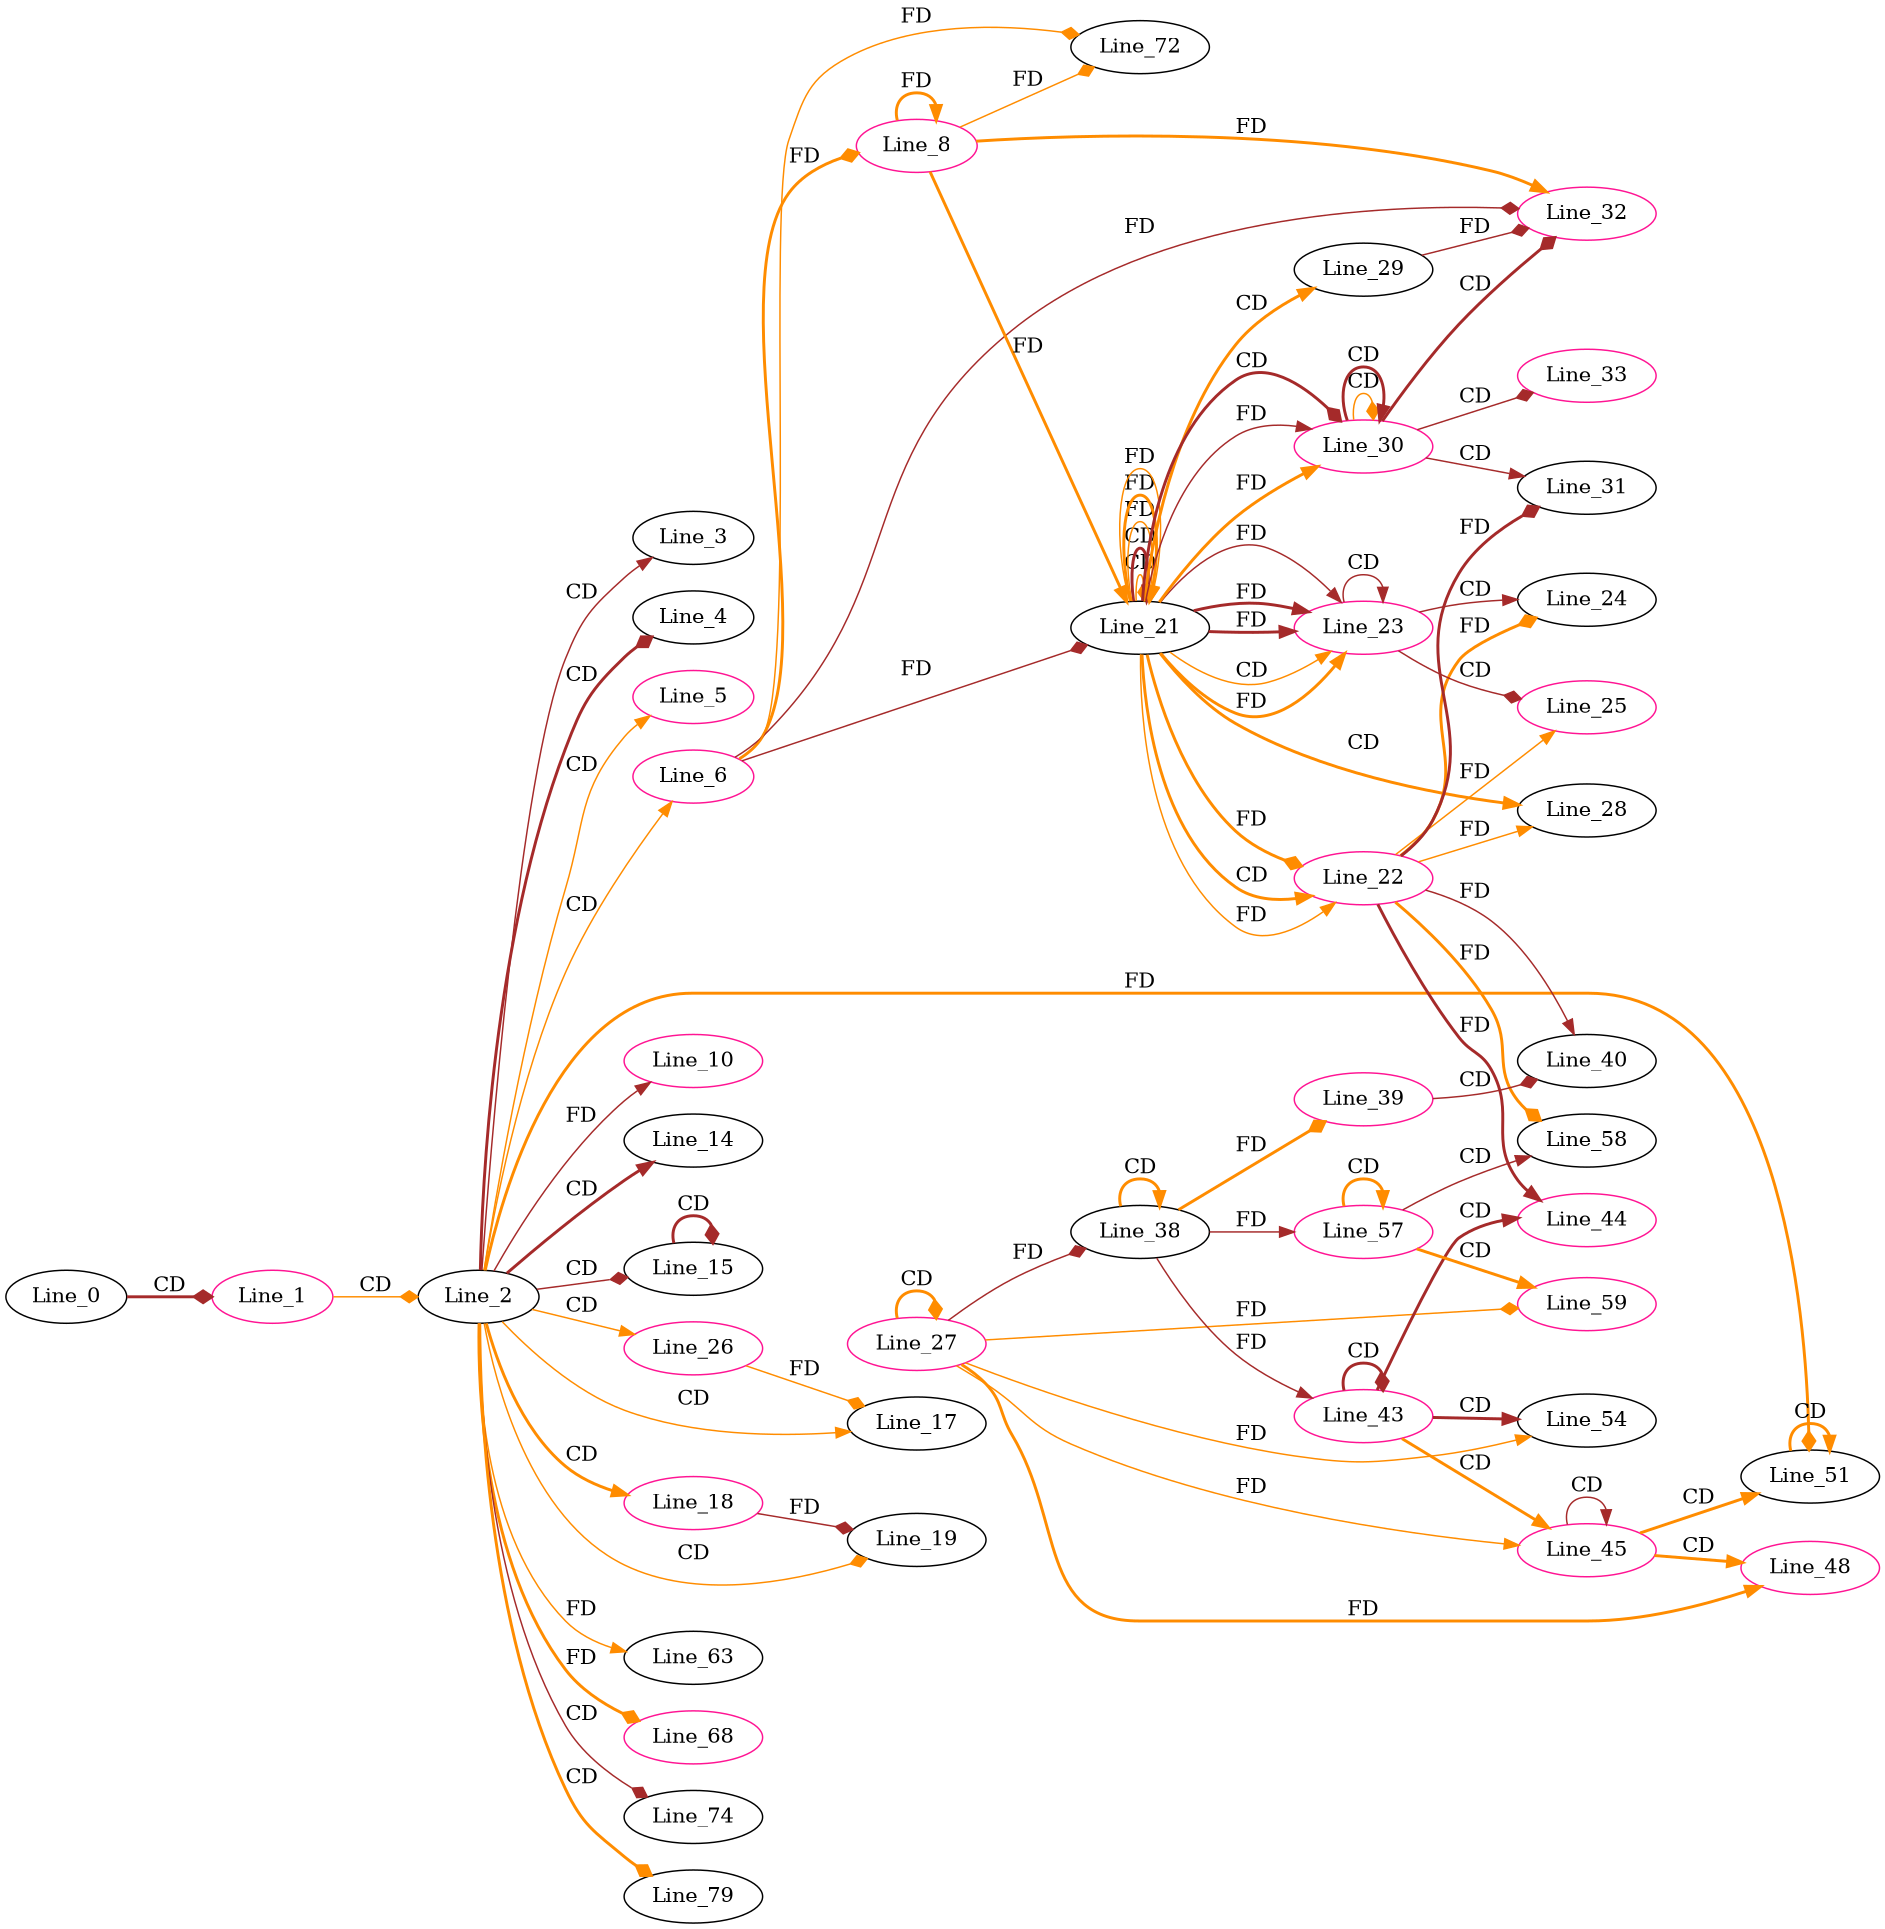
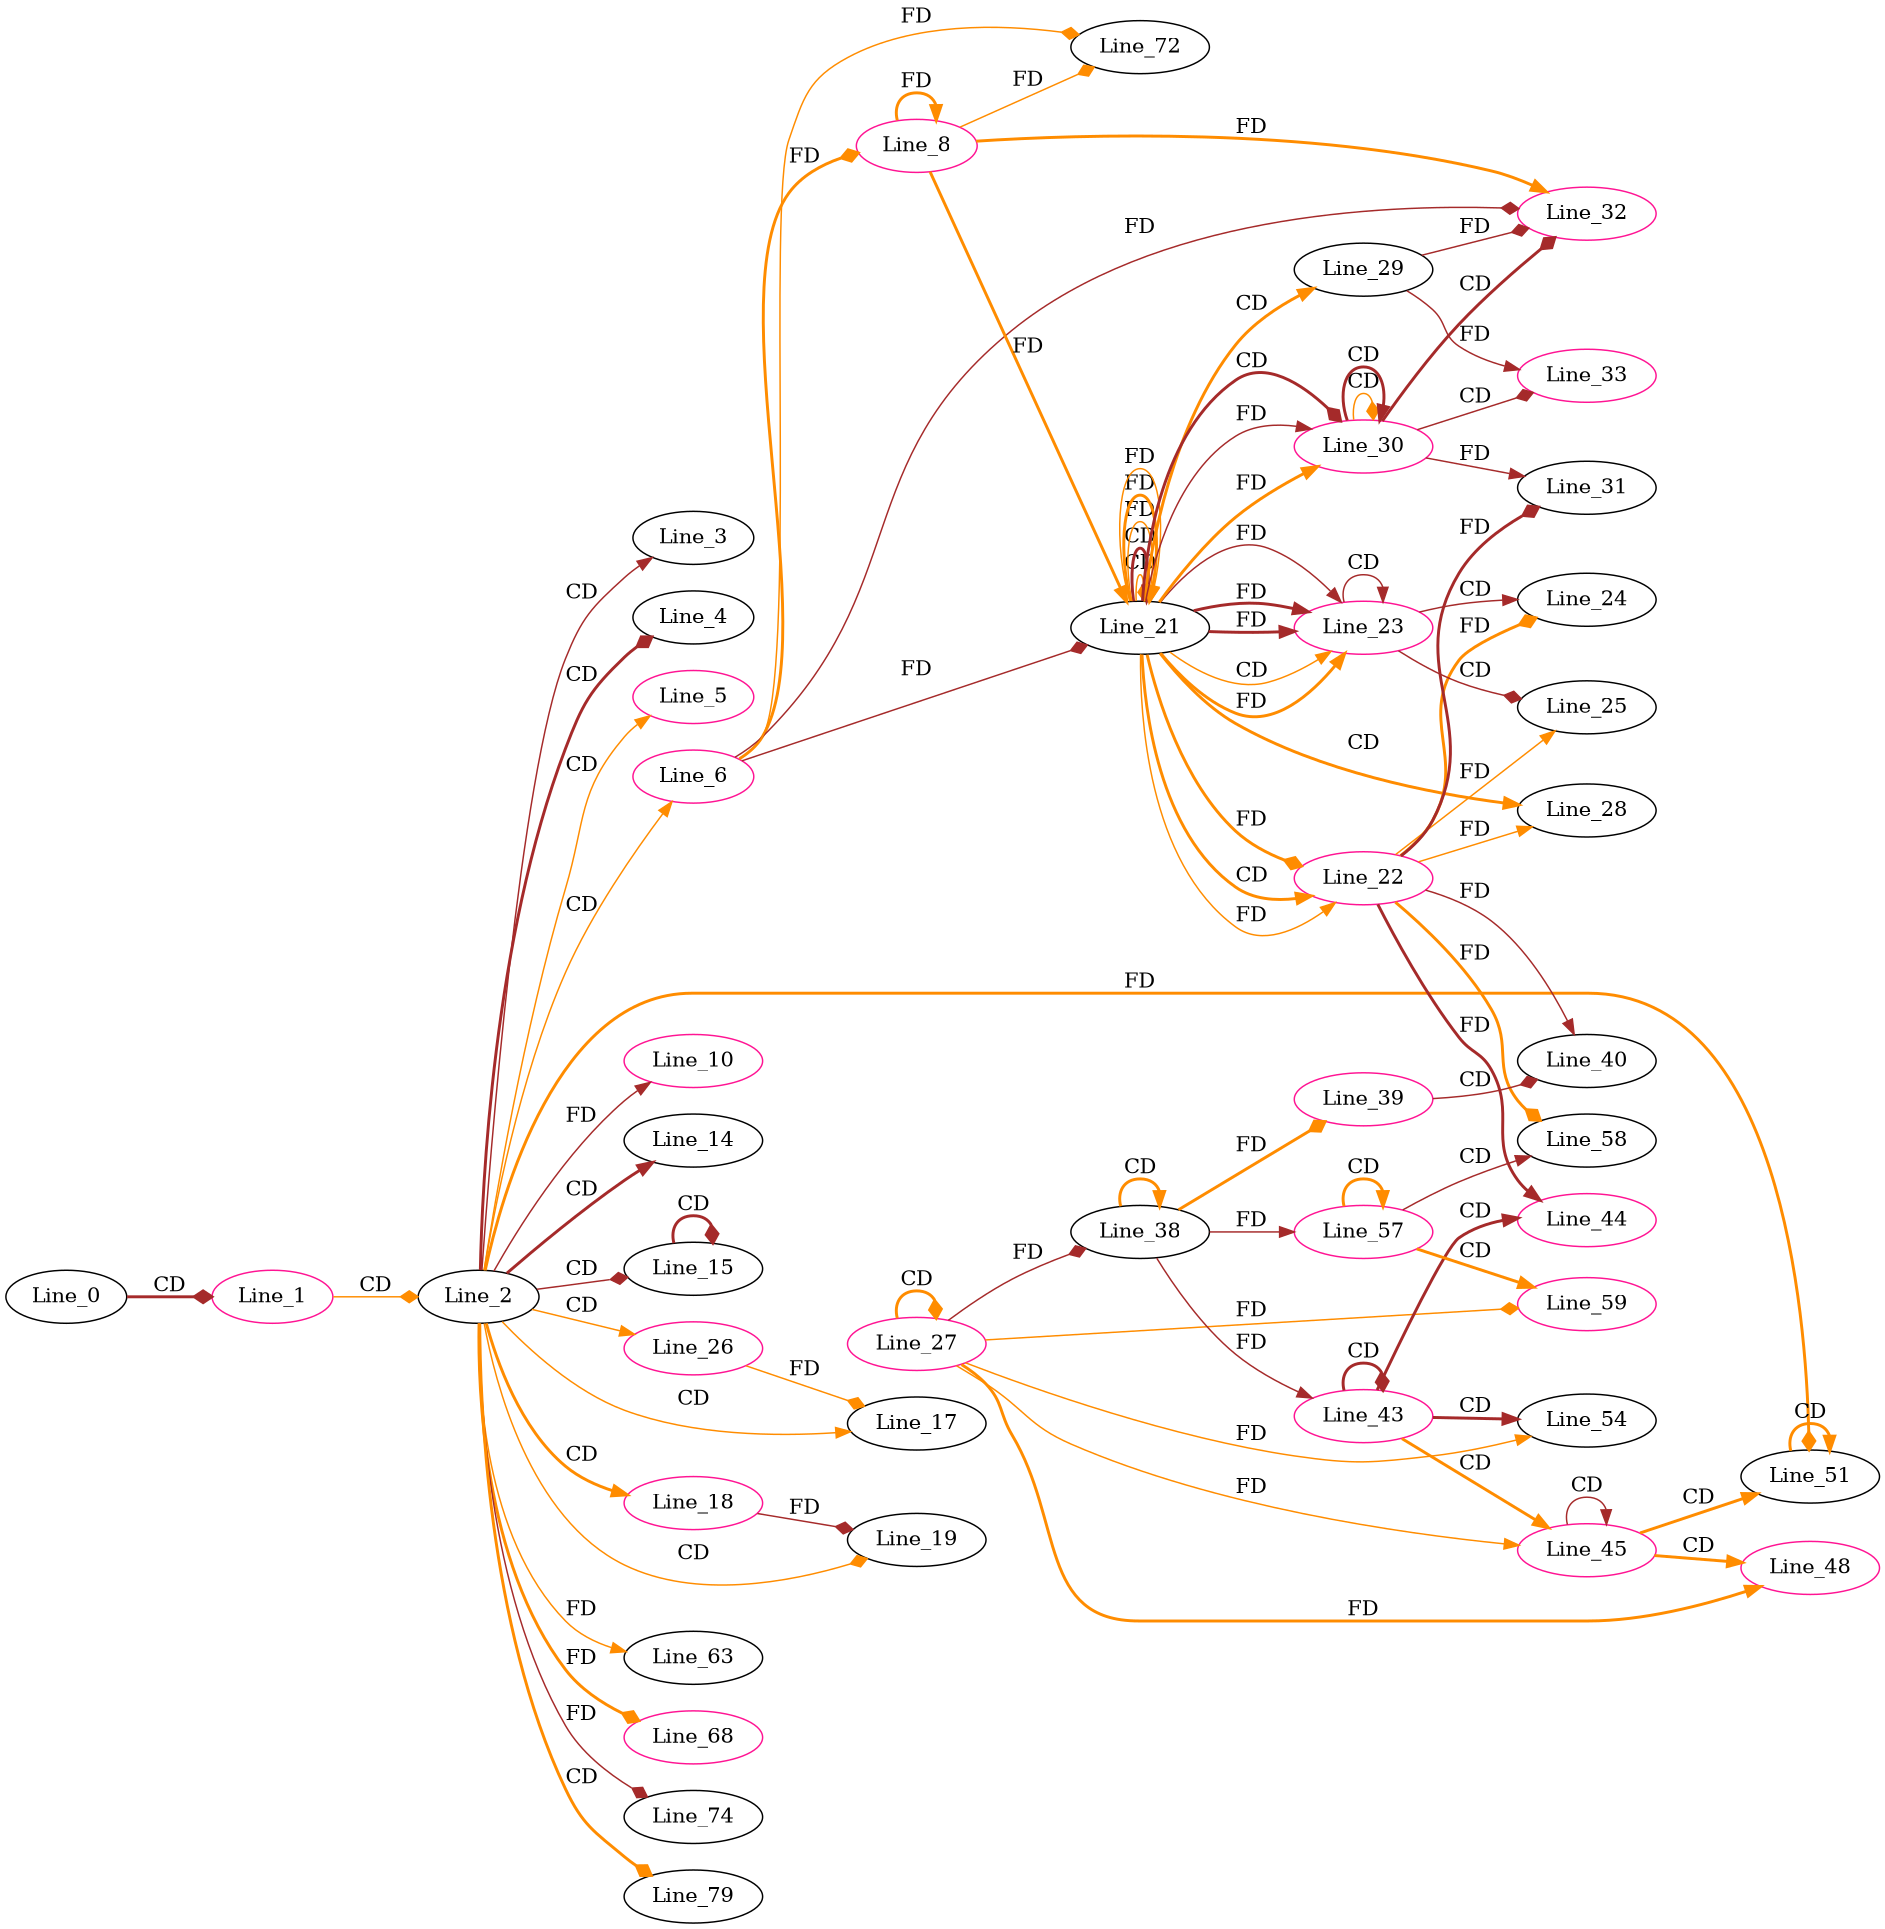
edge "Line_29" -> "Line_33": added, label "FD"
edge "Line_30" -> "Line_31": label "CD" -> "FD"
node "Line_25": color deeppink -> black
edge "Line_2" -> "Line_74": label "CD" -> "FD"
